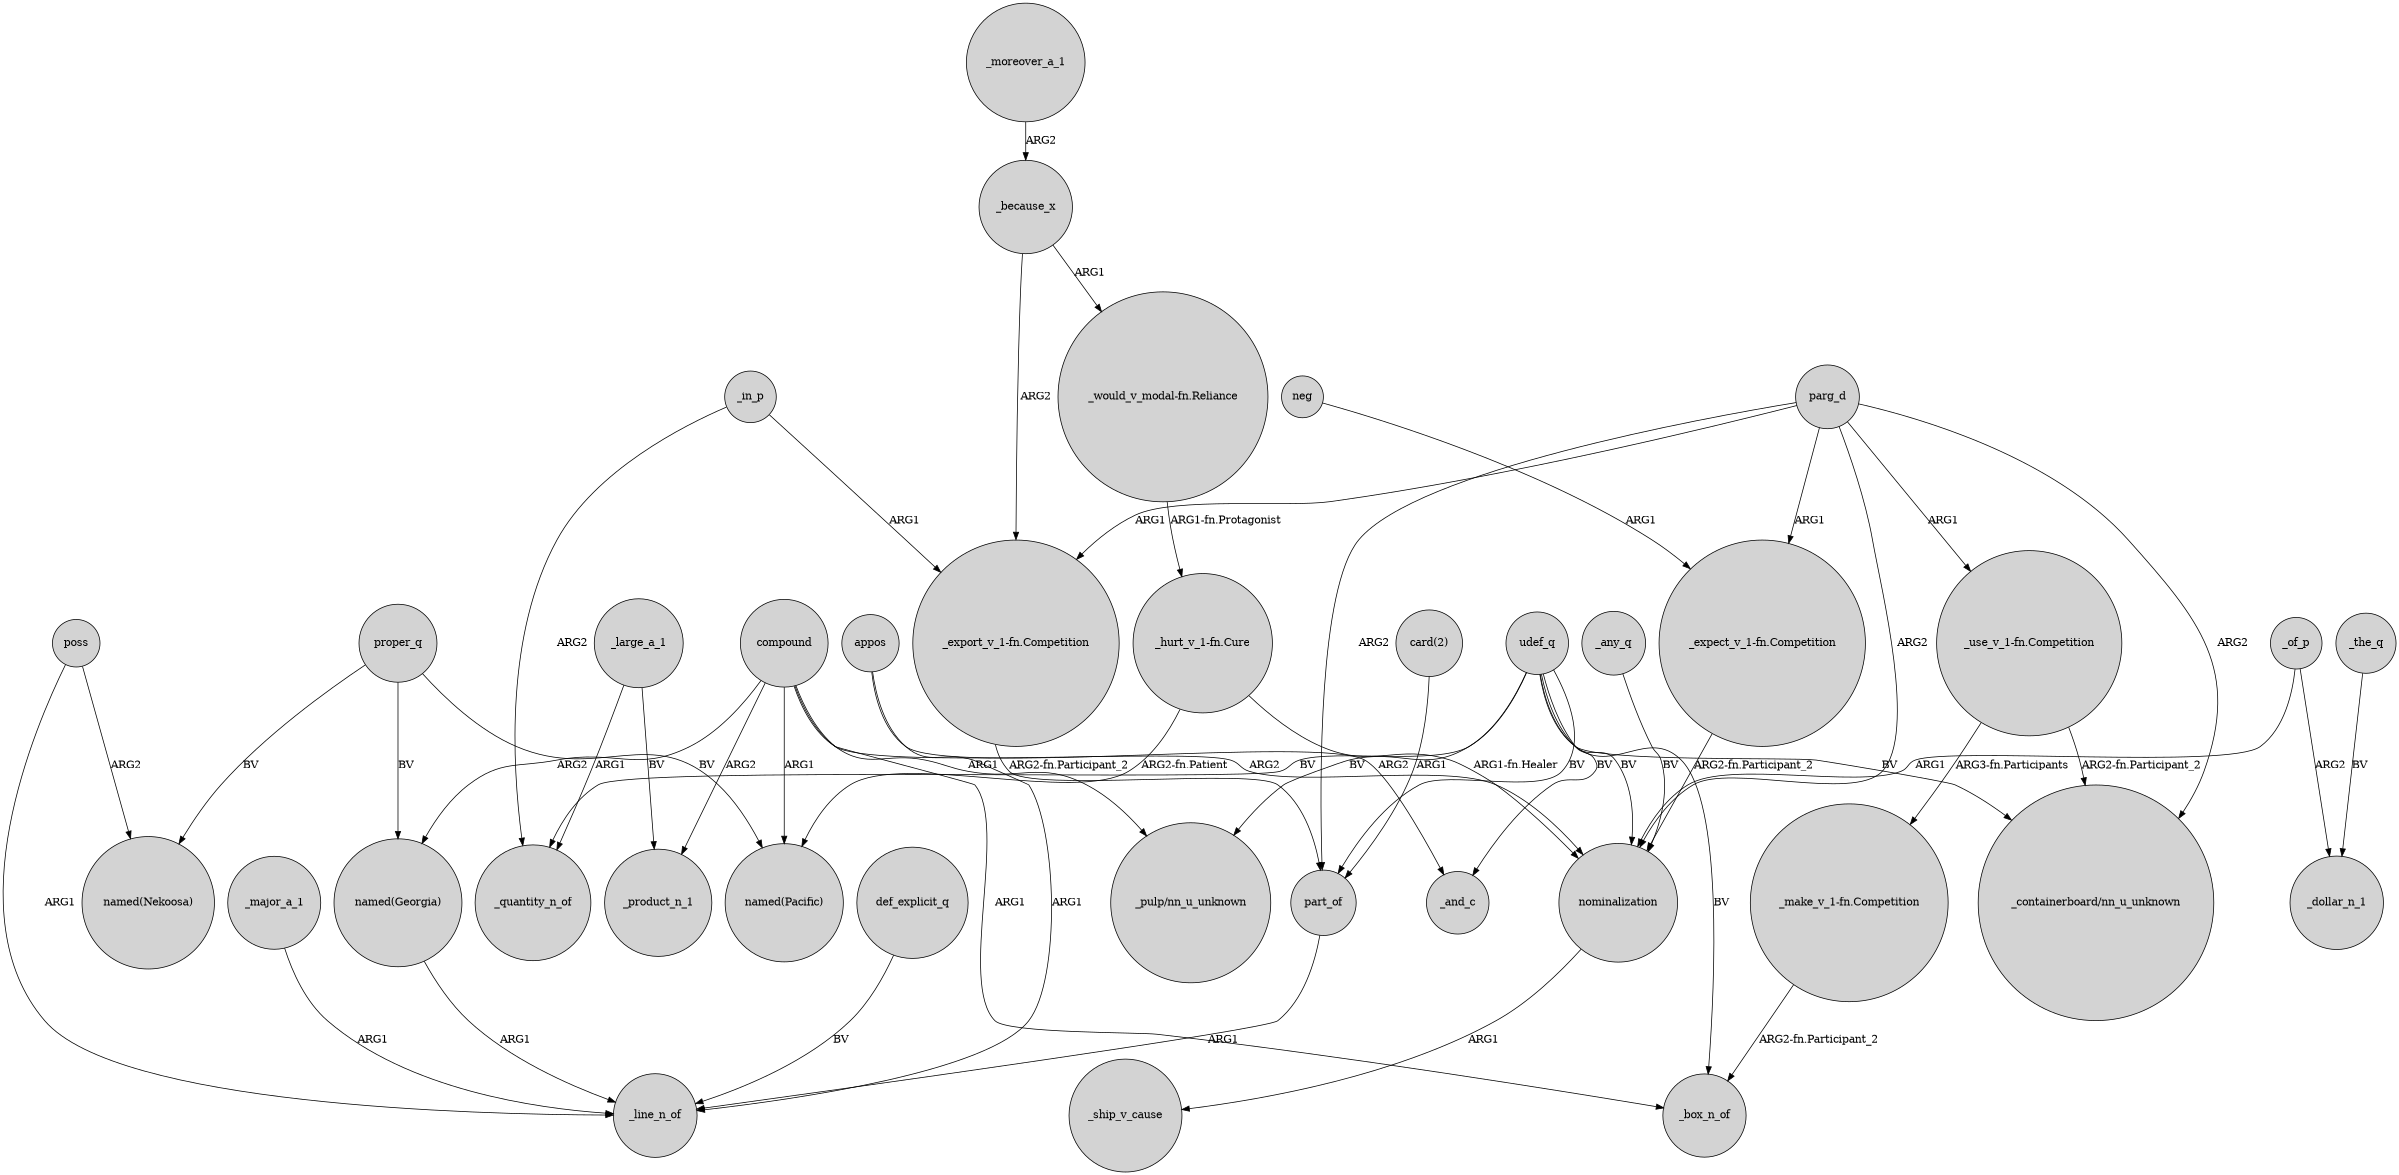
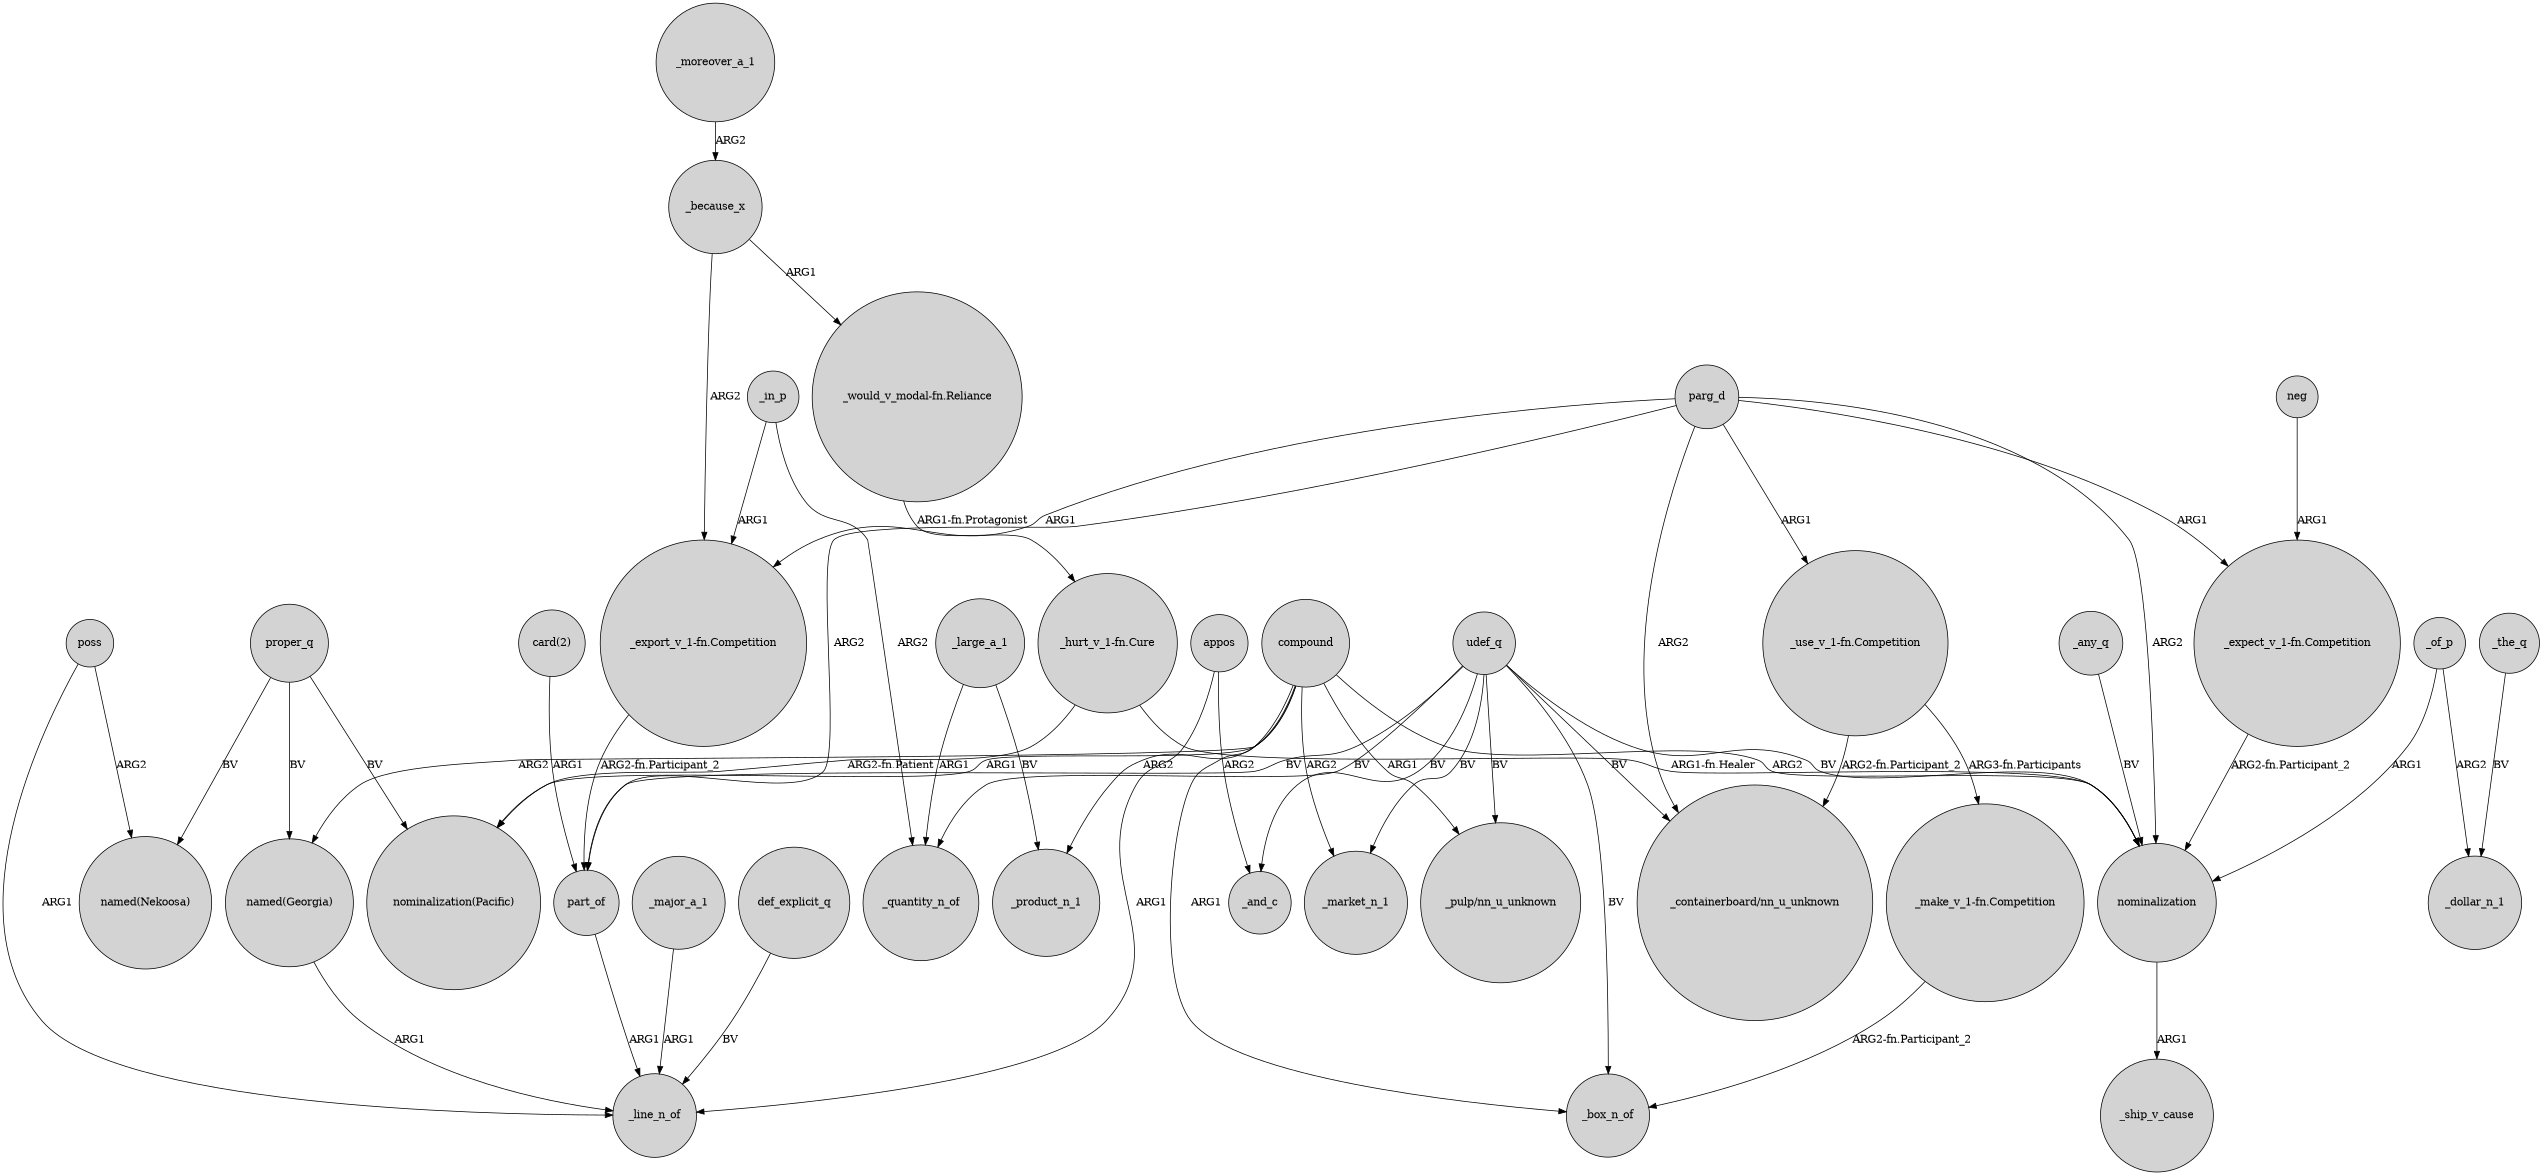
node "named(Pacific)": label "named(Pacific)" -> "nominalization(Pacific)"
node "_market_n_1": added
